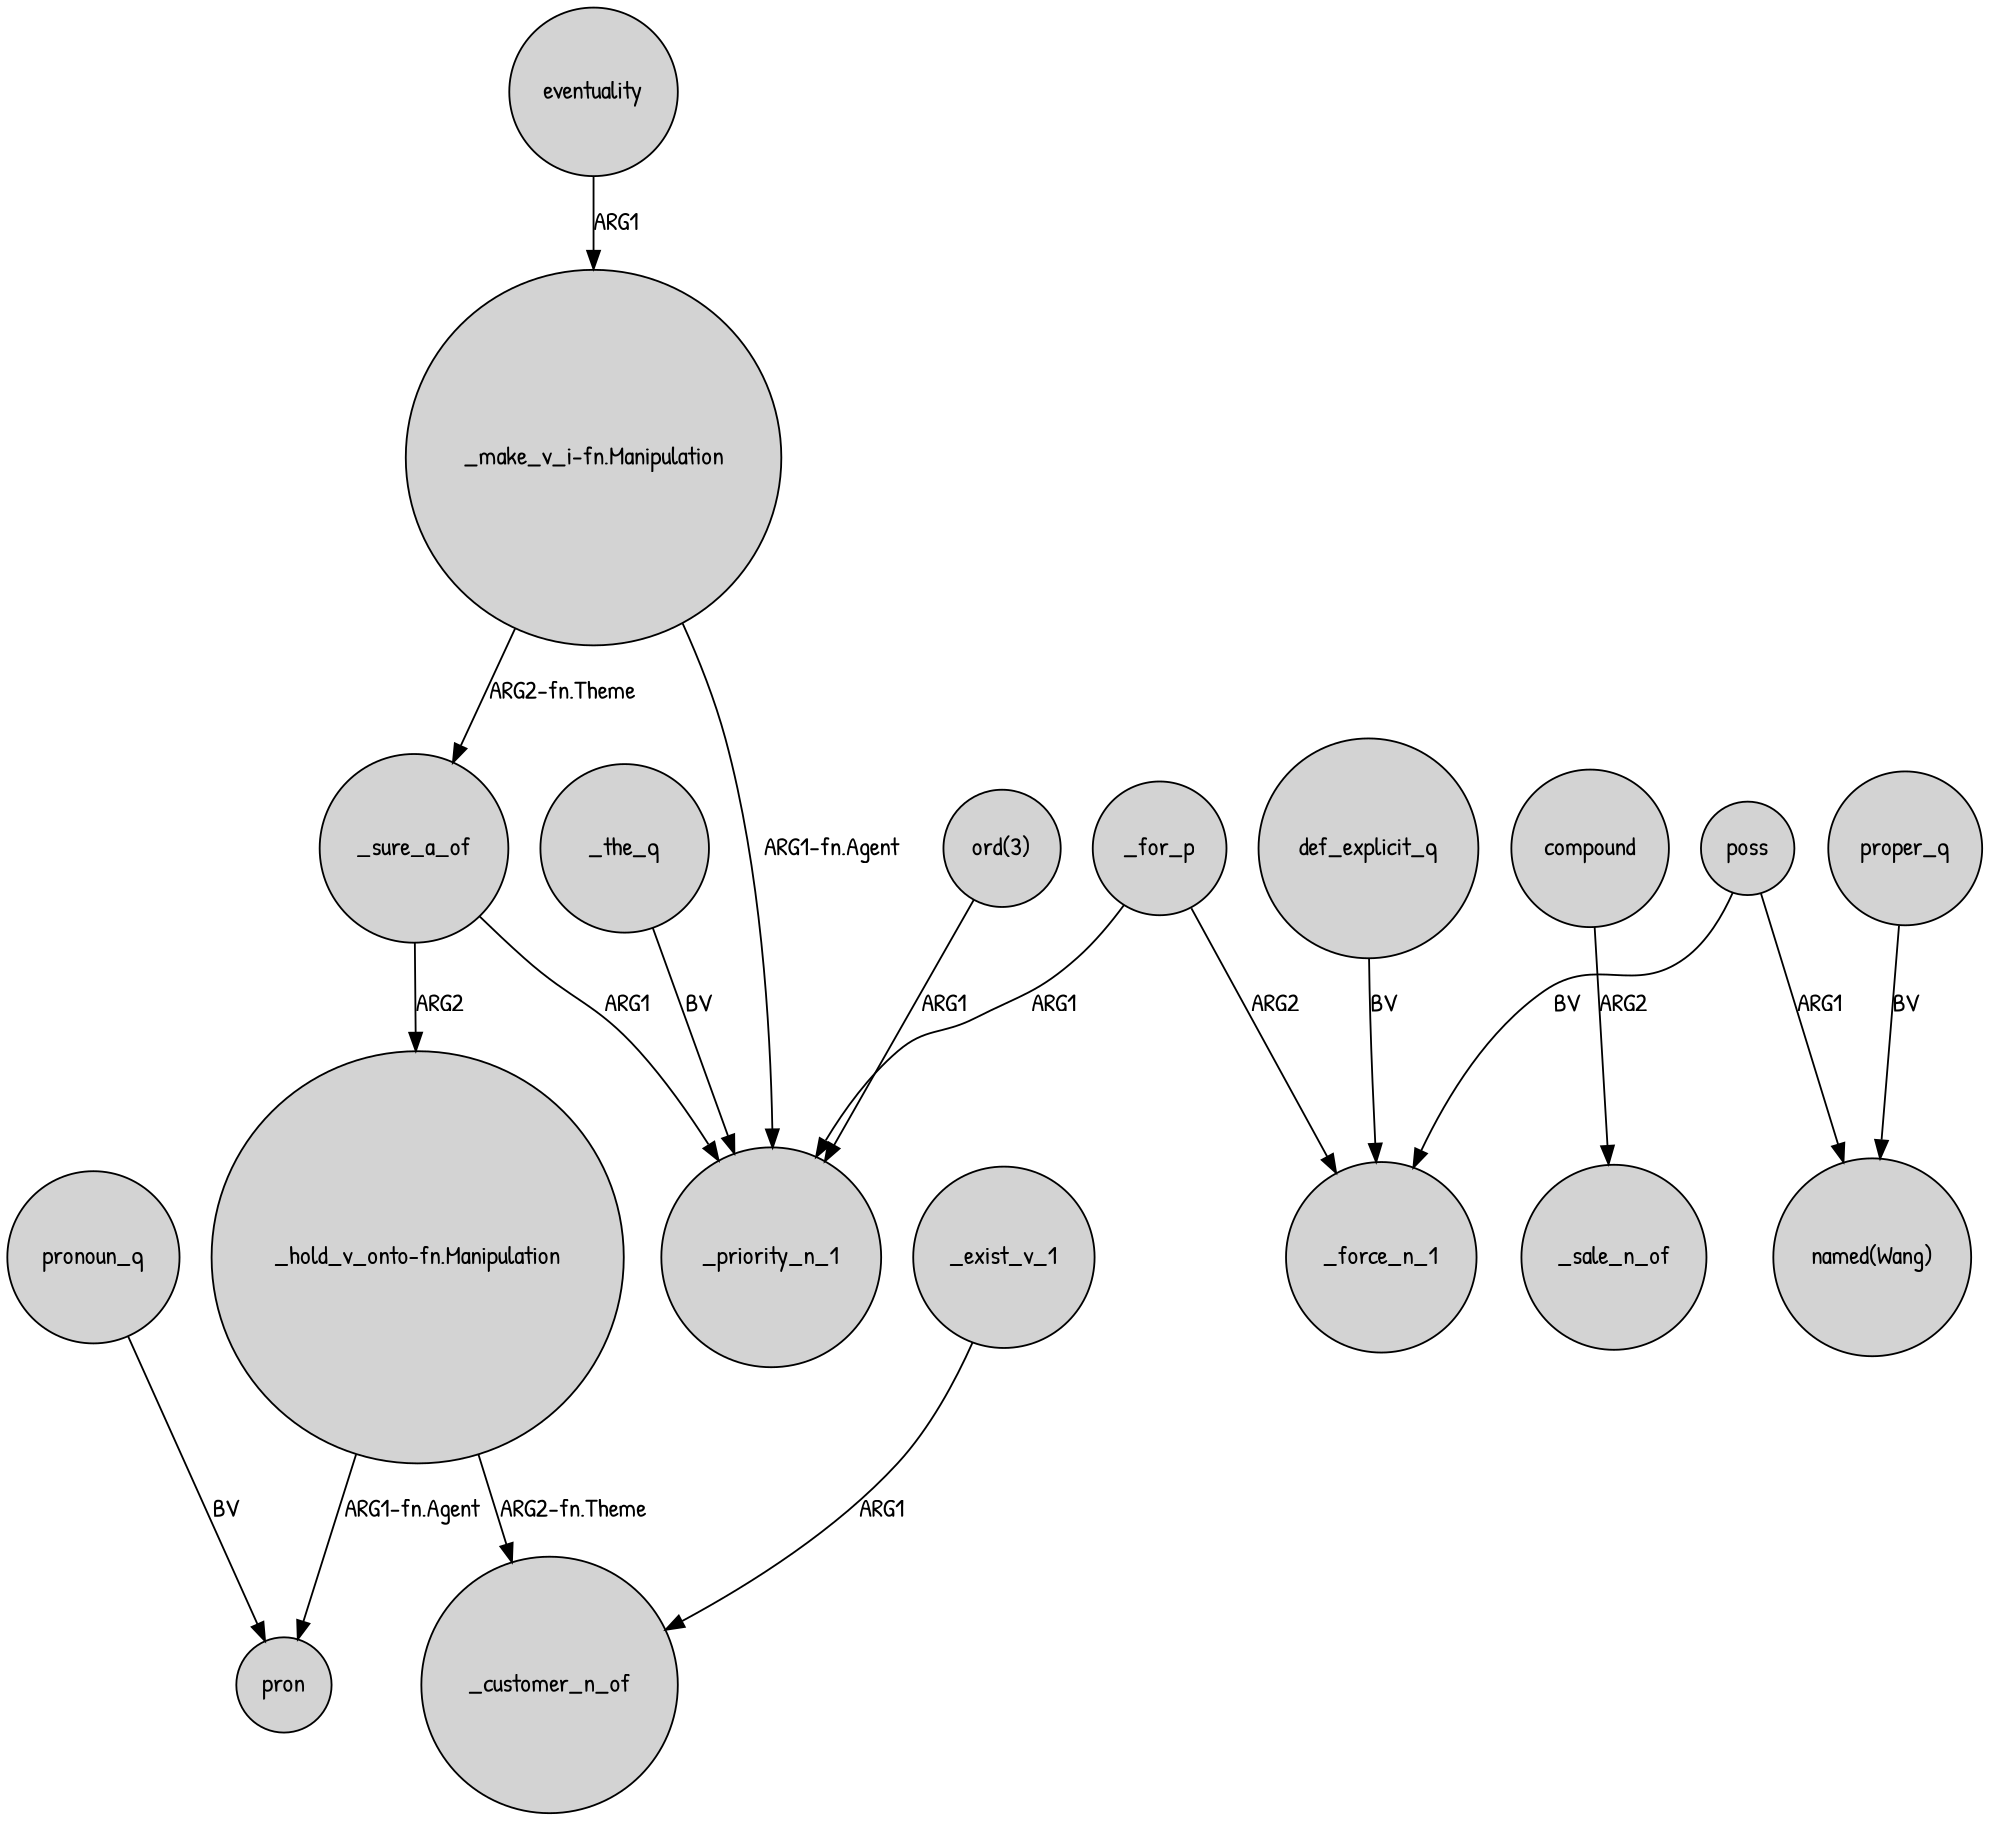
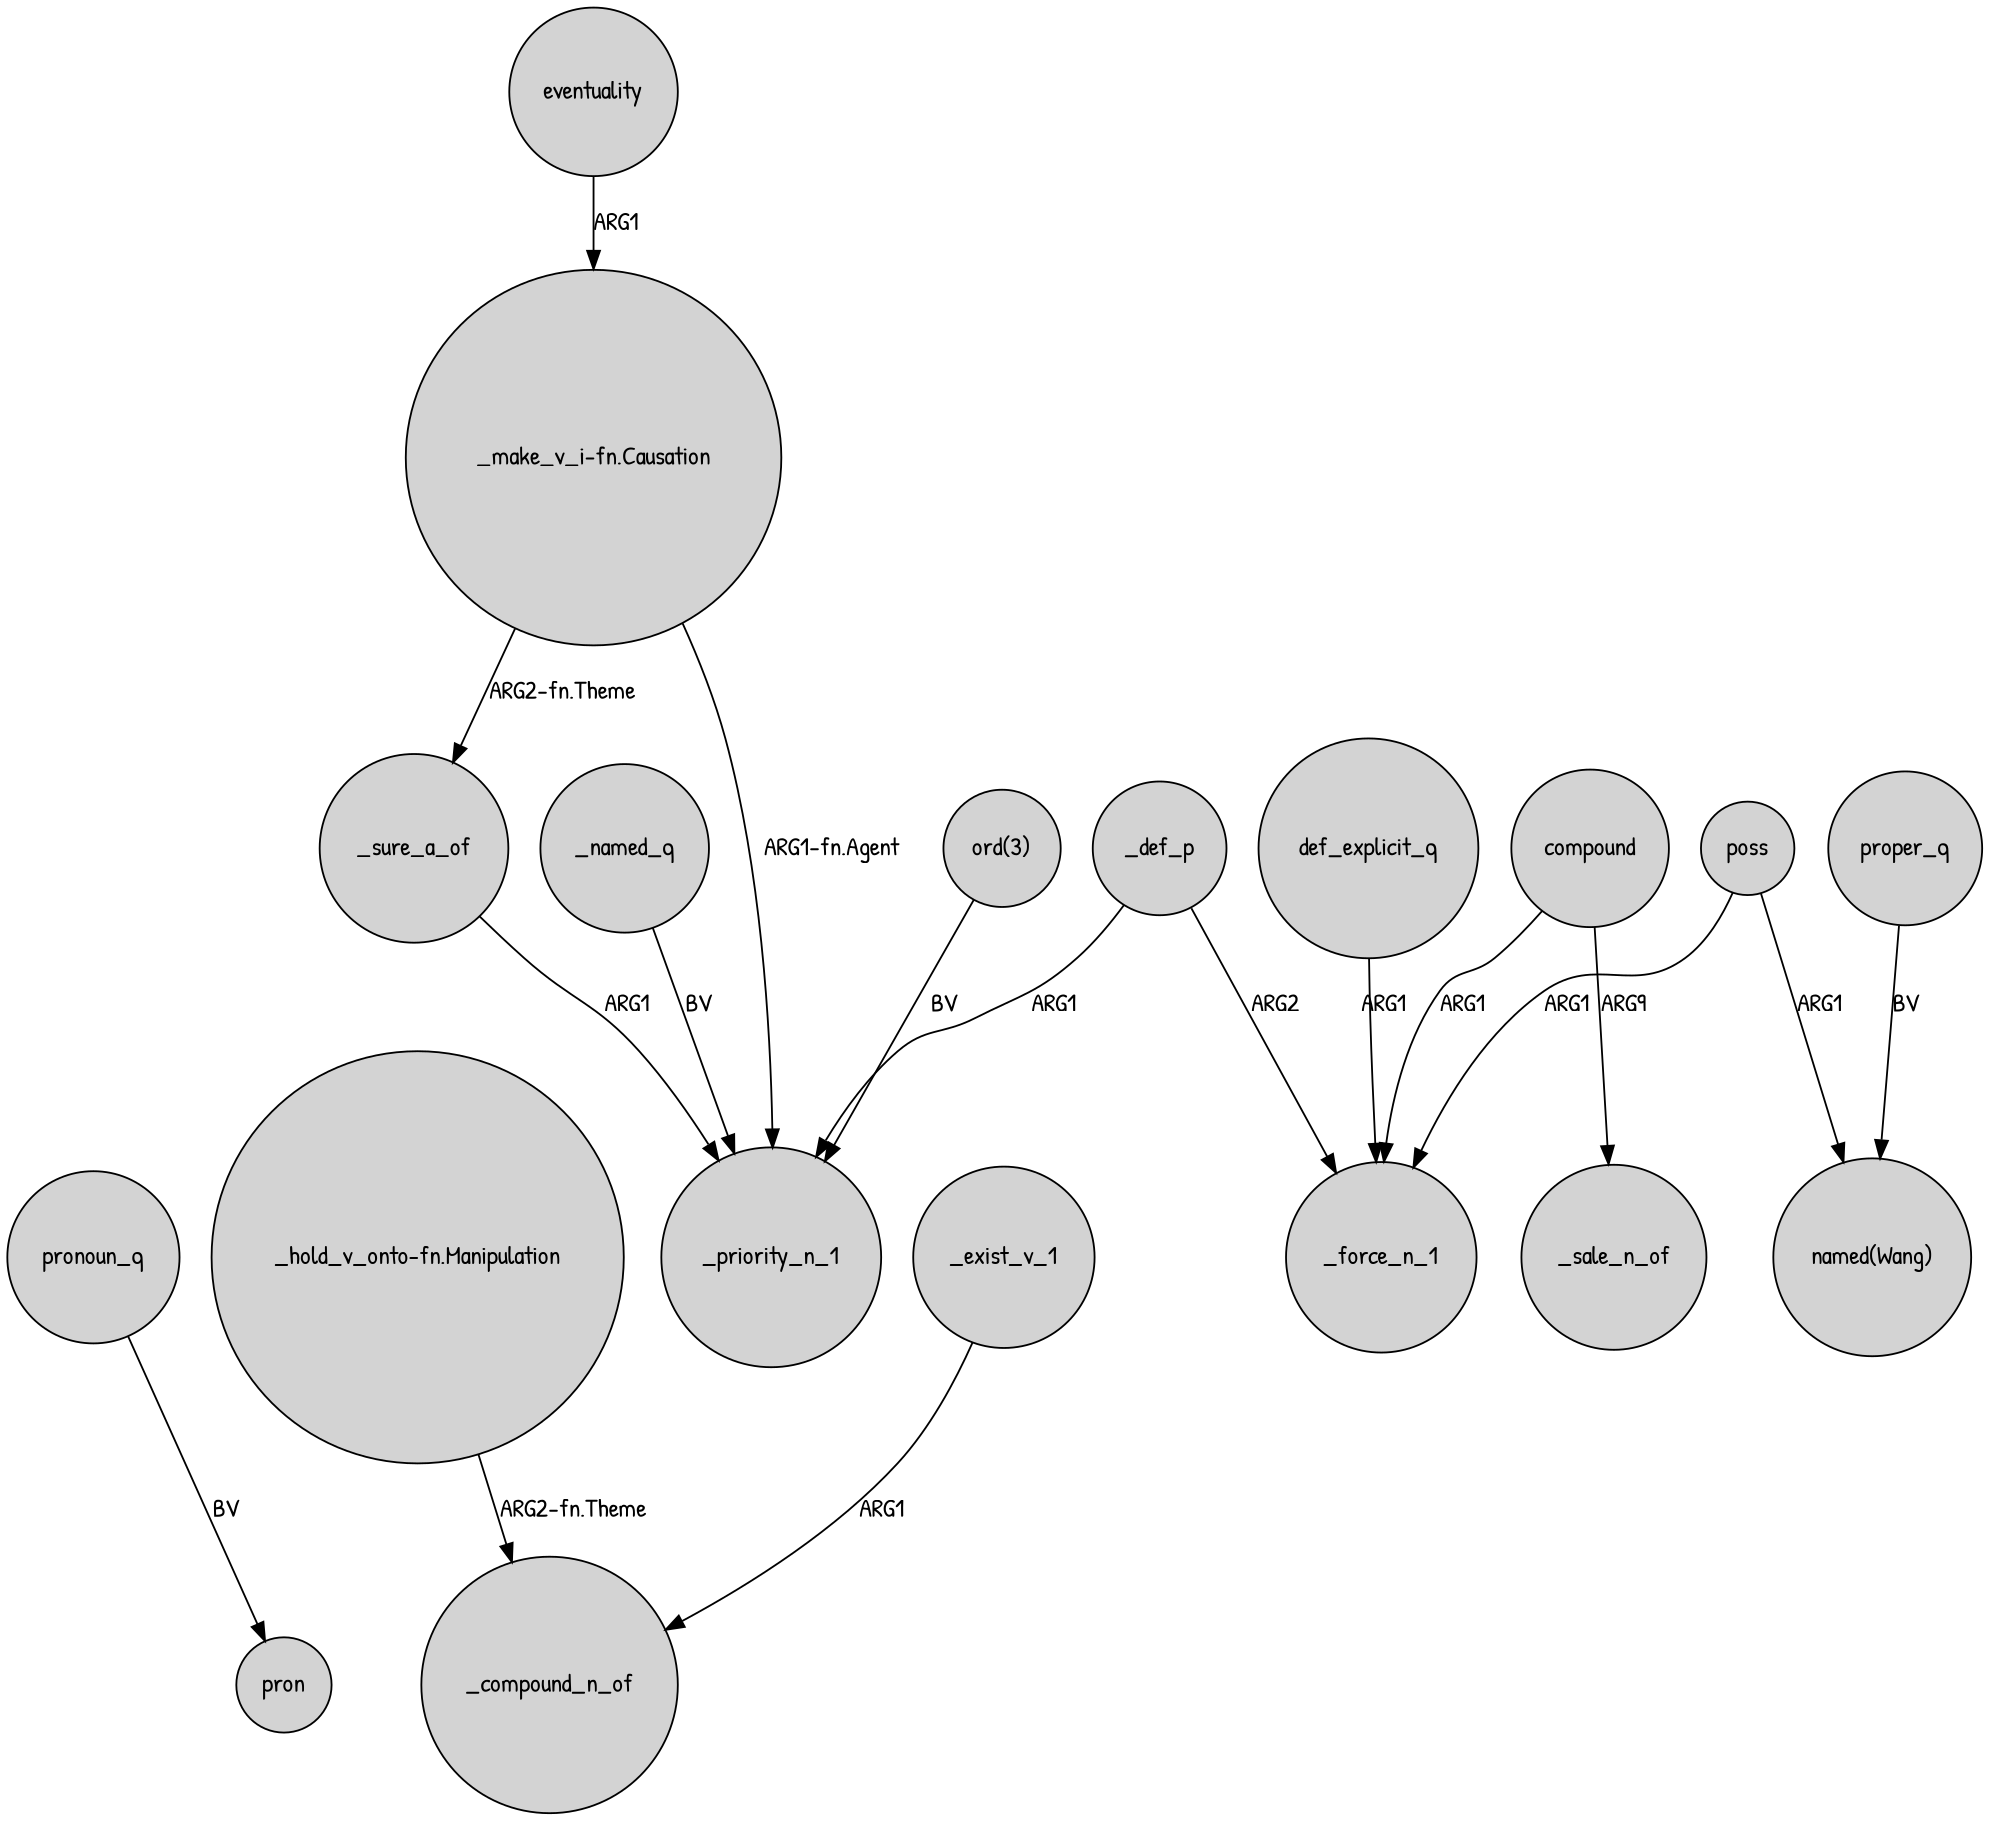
node "_make_v_i-fn.Manipulation": label "_make_v_i-fn.Manipulation" -> "_make_v_i-fn.Causation"
node "_the_q": label "_the_q" -> "_named_q"
node "_for_p": label "_for_p" -> "_def_p"
edge "_sure_a_of" -> "_hold_v_onto-fn.Manipulation": removed, label "ARG2"
edge "compound" -> "_force_n_1": added, label "ARG1"
edge "ord(3)" -> "_priority_n_1": label "ARG1" -> "BV"
edge "def_explicit_q" -> "_force_n_1": label "BV" -> "ARG1"
edge "poss" -> "_force_n_1": label "BV" -> "ARG1"
edge "compound" -> "_sale_n_of": label "ARG2" -> "ARG9"
edge "_hold_v_onto-fn.Manipulation" -> "pron": removed, label "ARG1-fn.Agent"
node "_customer_n_of": label "_customer_n_of" -> "_compound_n_of"
